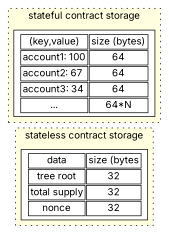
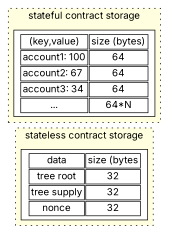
node "data": text "total supply" -> "tree supply"
